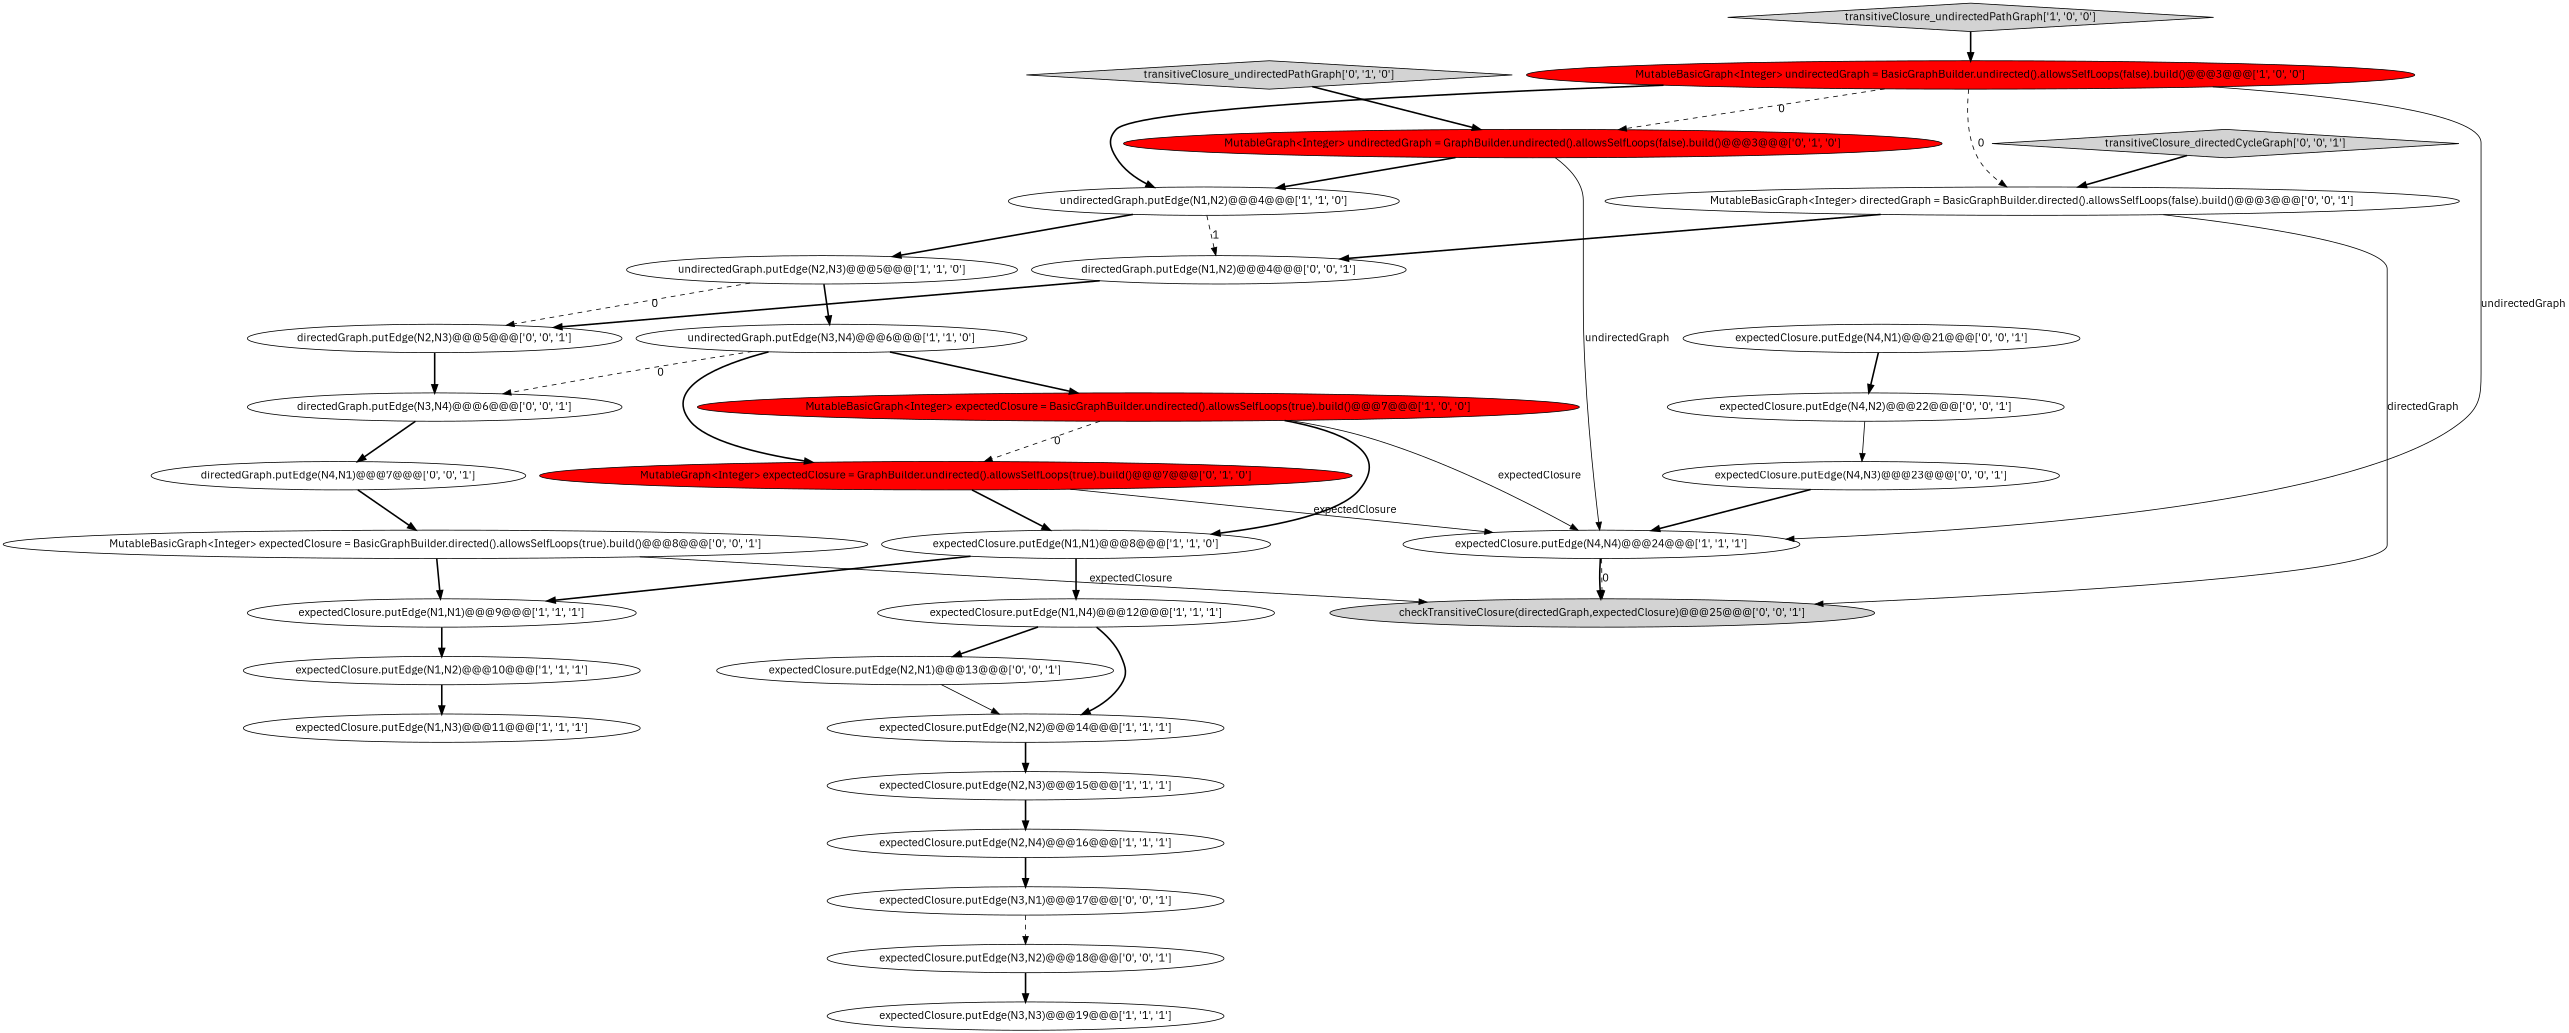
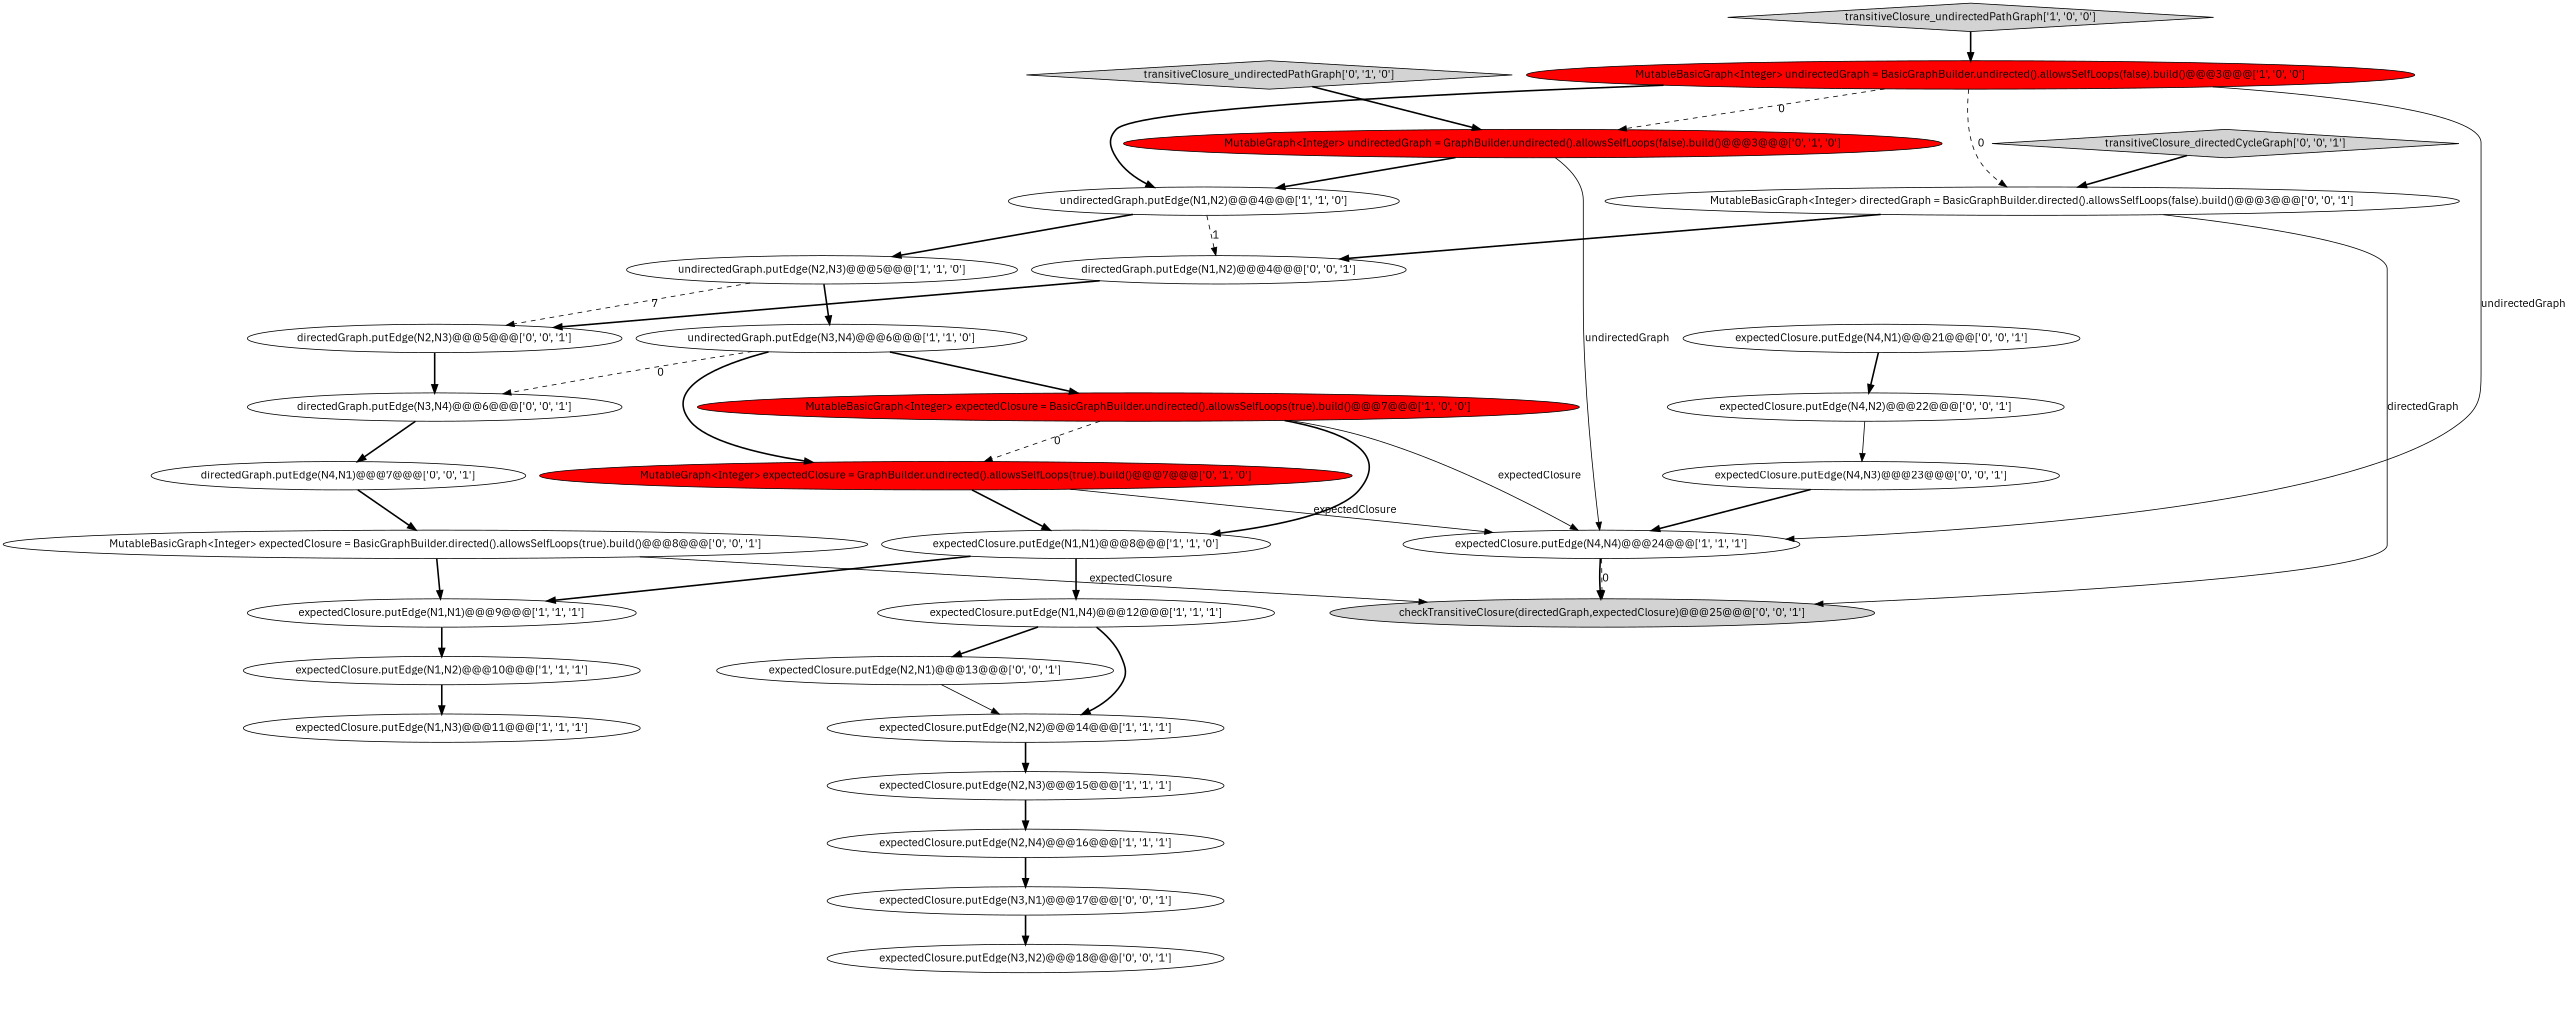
edge "undirectedGraph.putEdge(N2,N3)@@@5@@@['1', '1', '0']" -> "directedGraph.putEdge(N2,N3)@@@5@@@['0', '0', '1']": label "0" -> "7"
edge "expectedClosure.putEdge(N3,N1)@@@17@@@['0', '0', '1']" -> "expectedClosure.putEdge(N3,N2)@@@18@@@['0', '0', '1']": style dashed -> bold
node "expectedClosure.putEdge(N3,N3)@@@19@@@['1', '1', '1']": removed
